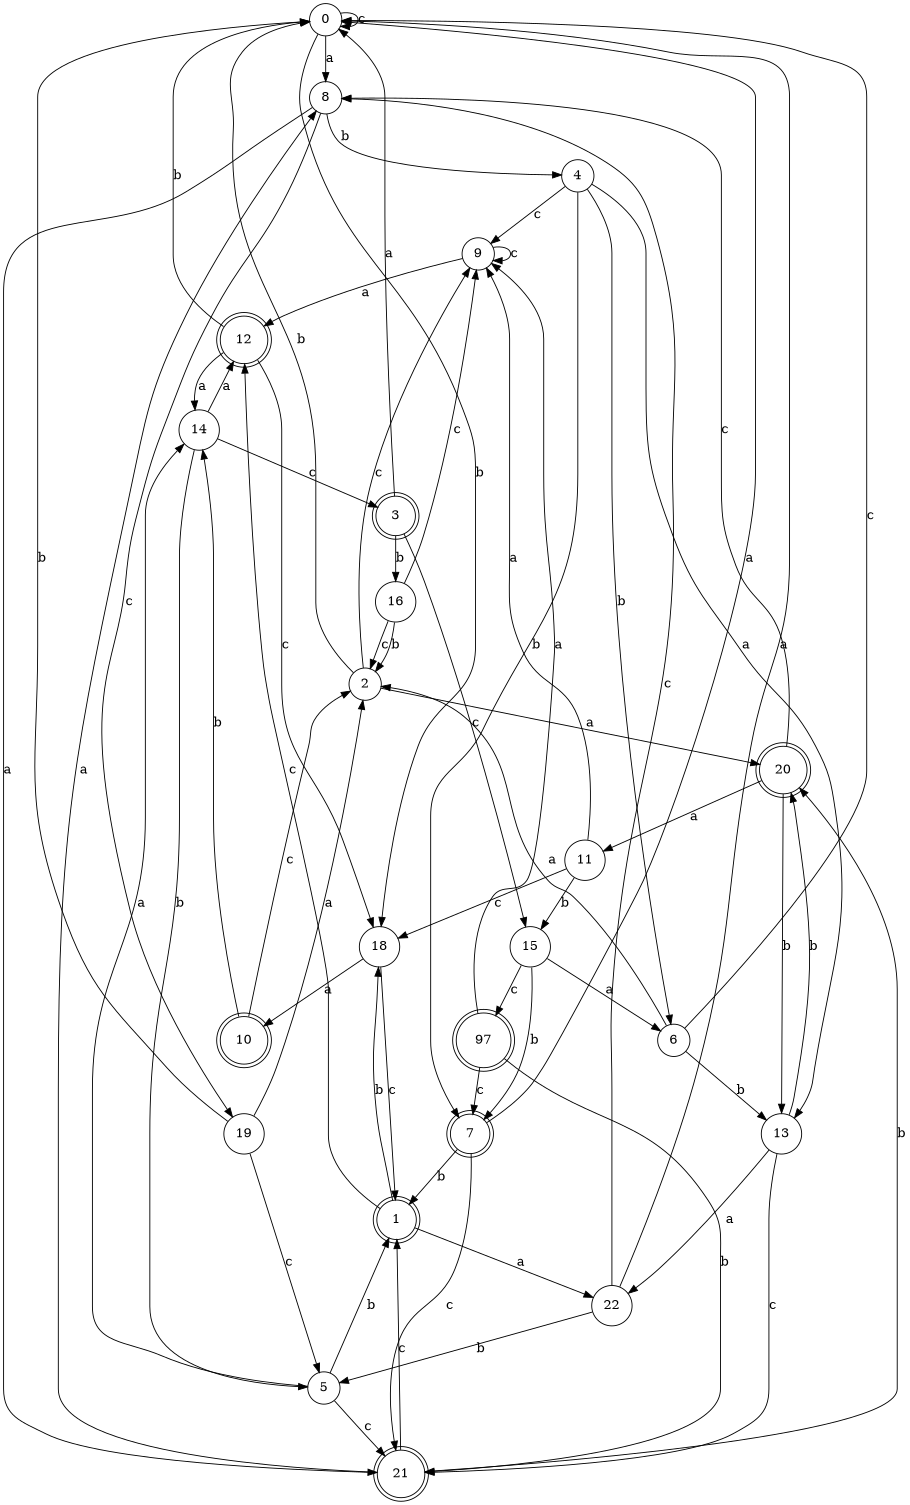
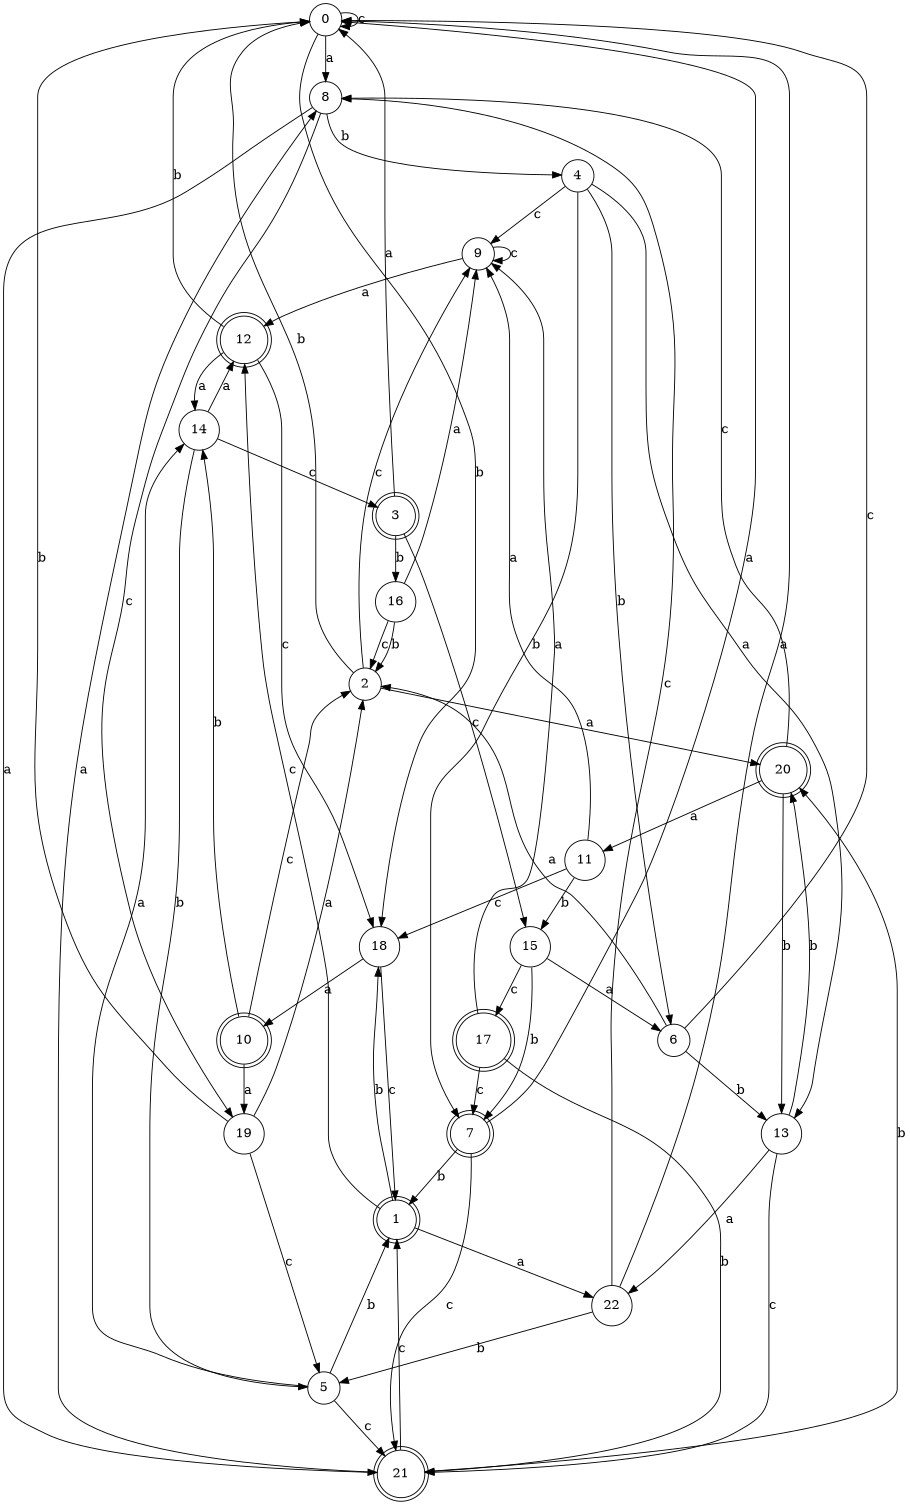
edge "16" -> "9": label "c" -> "a"
node "97": label "97" -> "17"
edge "10" -> "19": added, label "a"
